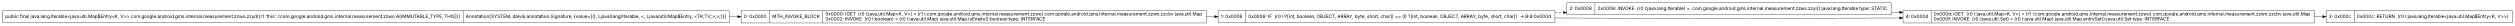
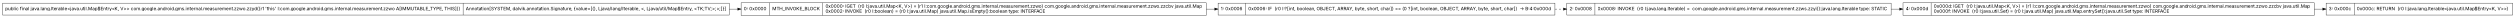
edge "1: 0x0006" -> "4: 0x000d": removed
